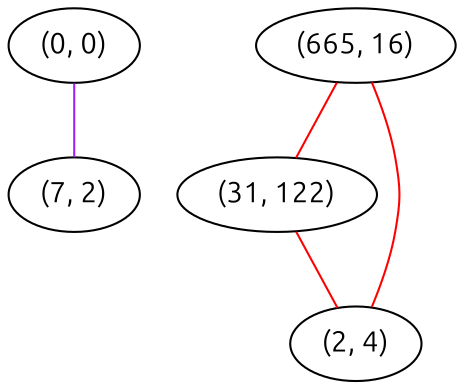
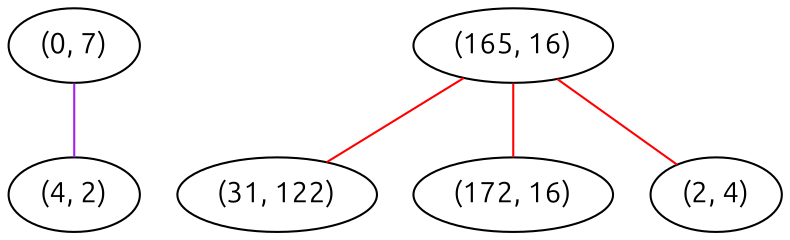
node "(0, 0)": label "(0, 0)" -> "(0, 7)"
node "(665, 16)": label "(665, 16)" -> "(165, 16)"
node "(7, 2)": label "(7, 2)" -> "(4, 2)"
node "(172, 16)": added
edge "(31, 122)" -- "(2, 4)": removed
